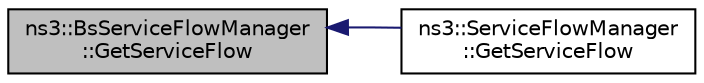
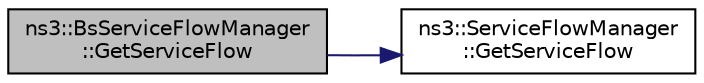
edge "ns3::ServiceFlowManager ::GetServiceFlow" -> "ns3::BsServiceFlowManager ::GetServiceFlow": reversed
